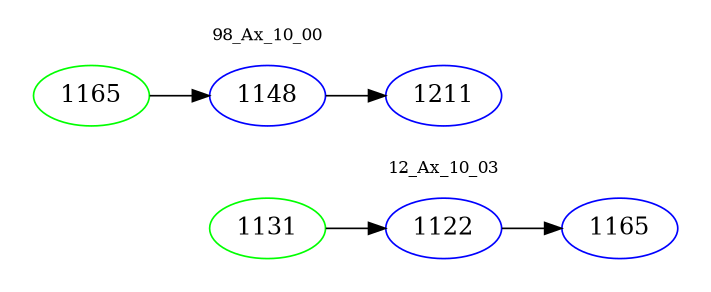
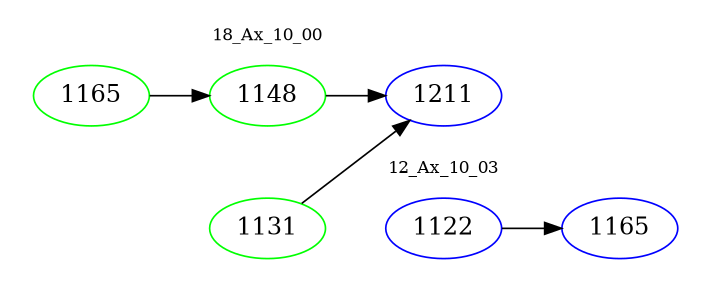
cluster "98_Ax_10_00": label "98_Ax_10_00" -> "18_Ax_10_00"
node "1148": color blue -> green
edge "1131" -> "1122": now "1131" -> "1211"
